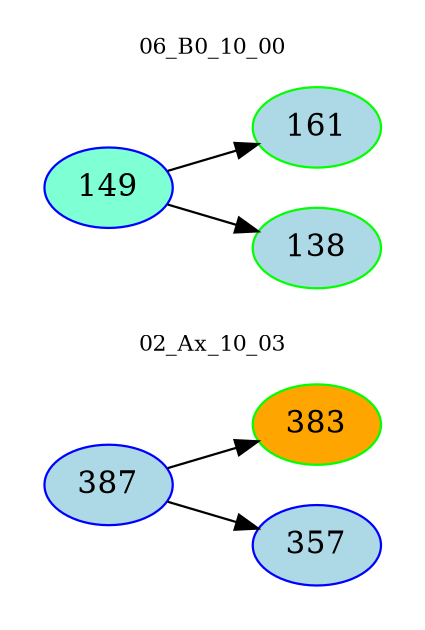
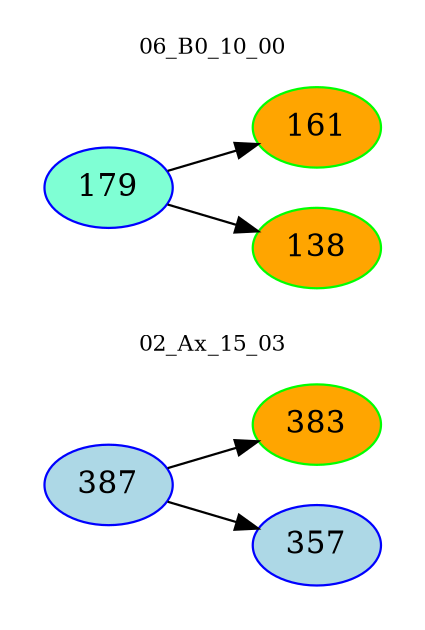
node "161": fillcolor lightblue -> orange
node "149": label "149" -> "179"
node "138": fillcolor lightblue -> orange
cluster "02_Ax_10_03": label "02_Ax_10_03" -> "02_Ax_15_03"
